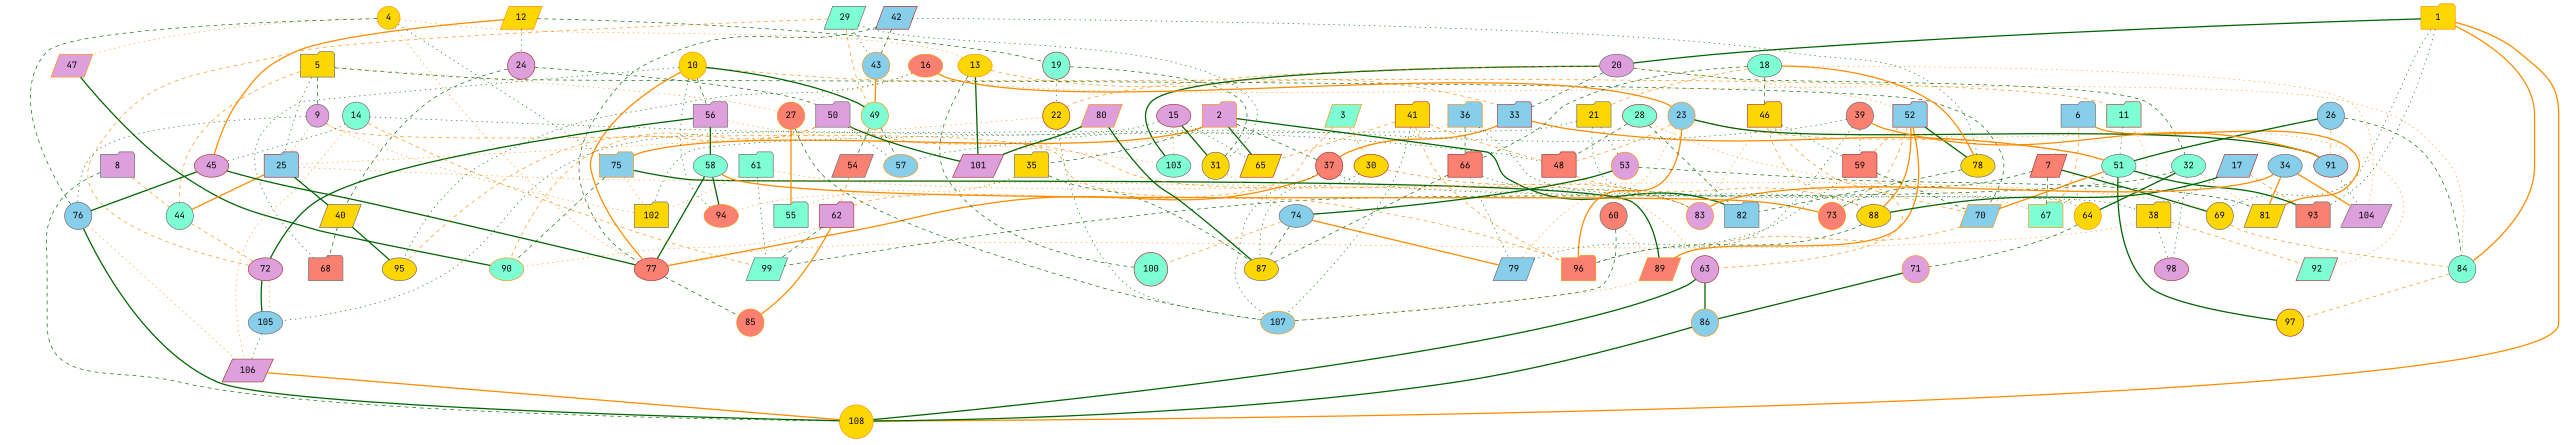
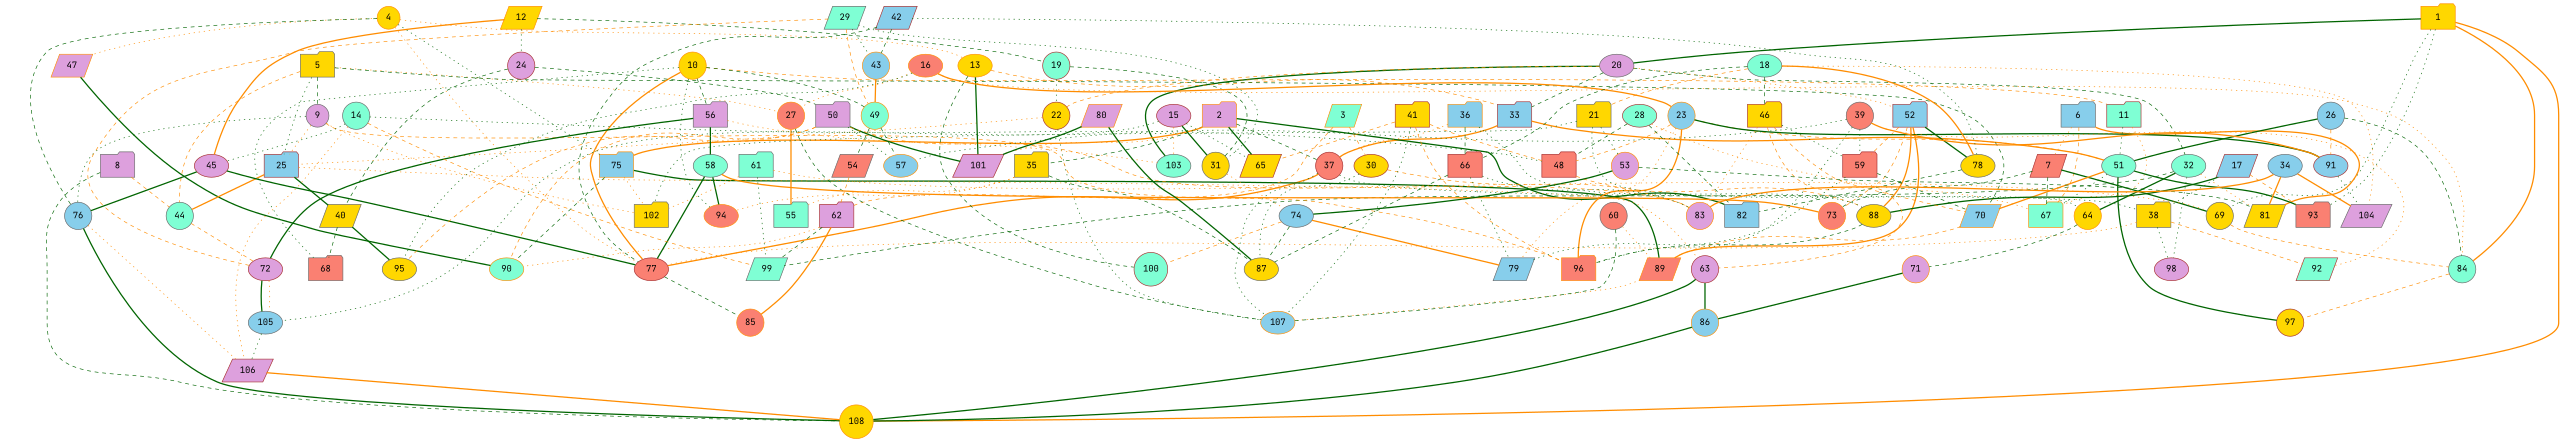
edge "10" -- "49": style bold -> dashed
